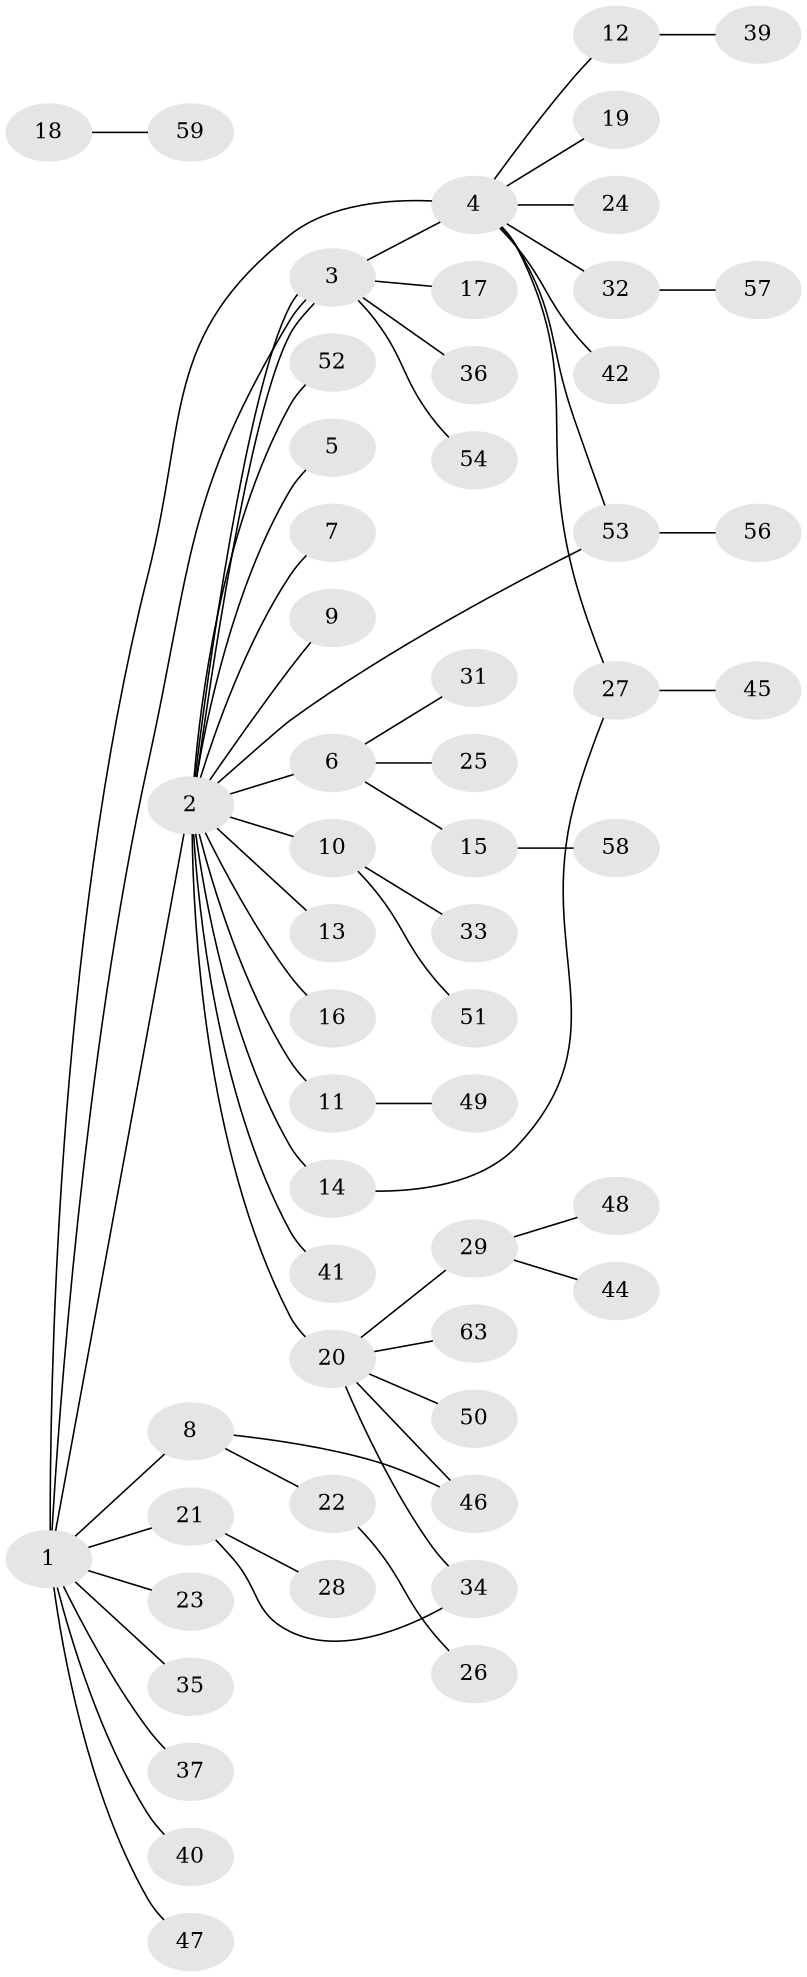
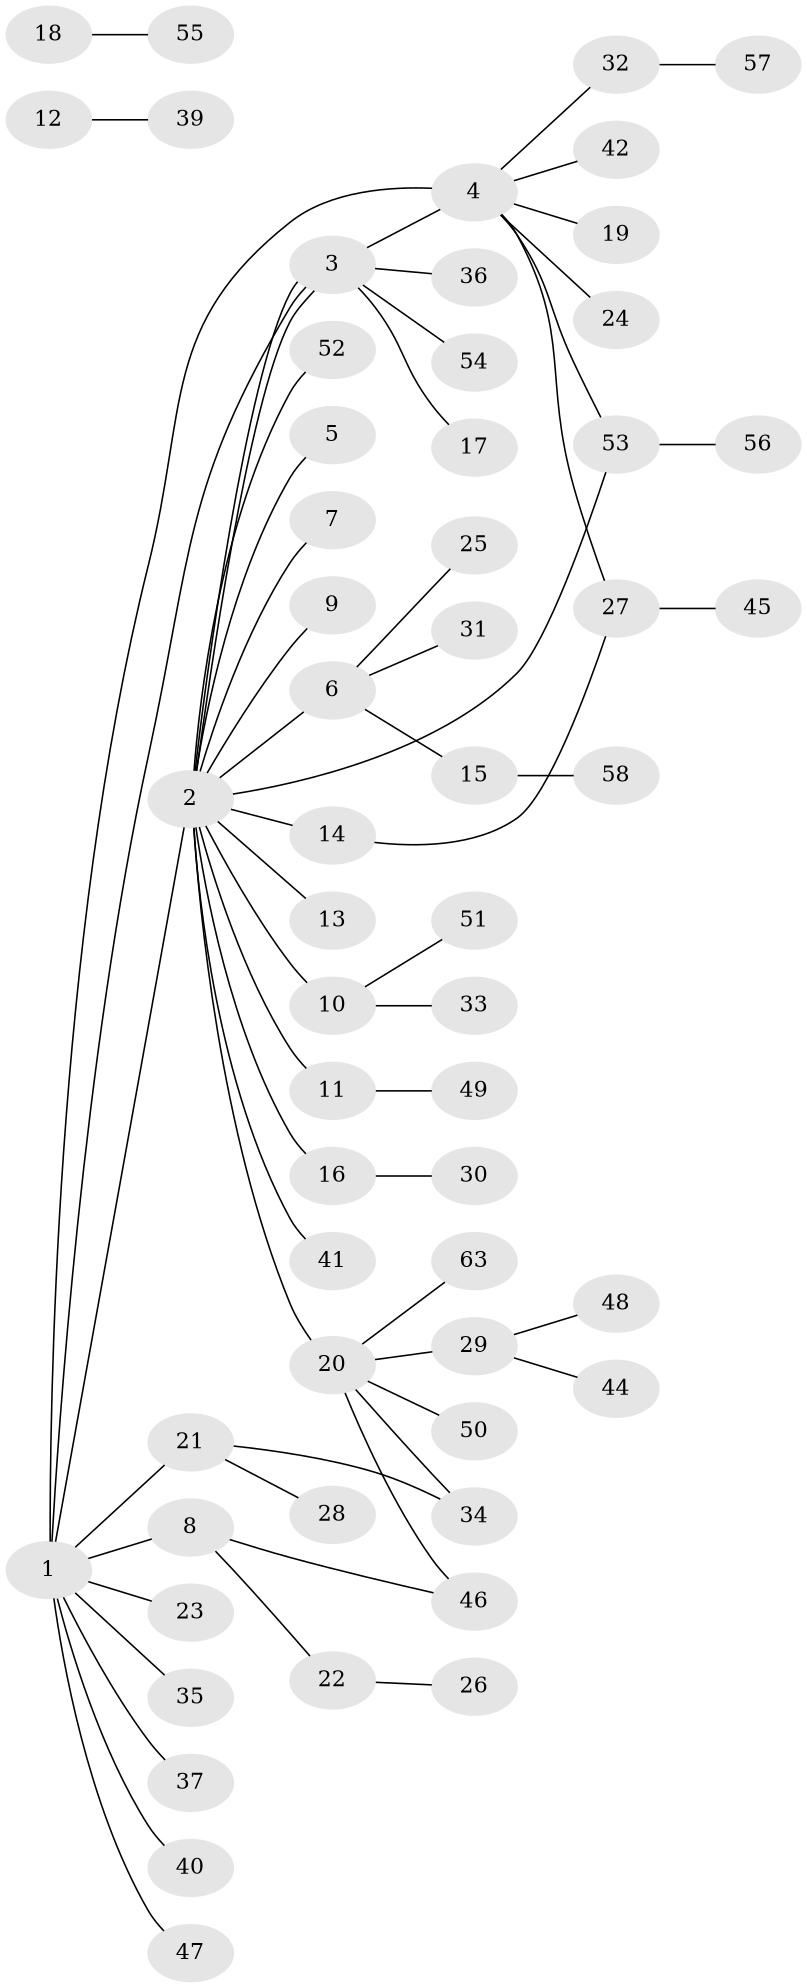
edge "12" -- "4": removed
node "59": label "59" -> "55"
node "30": added
